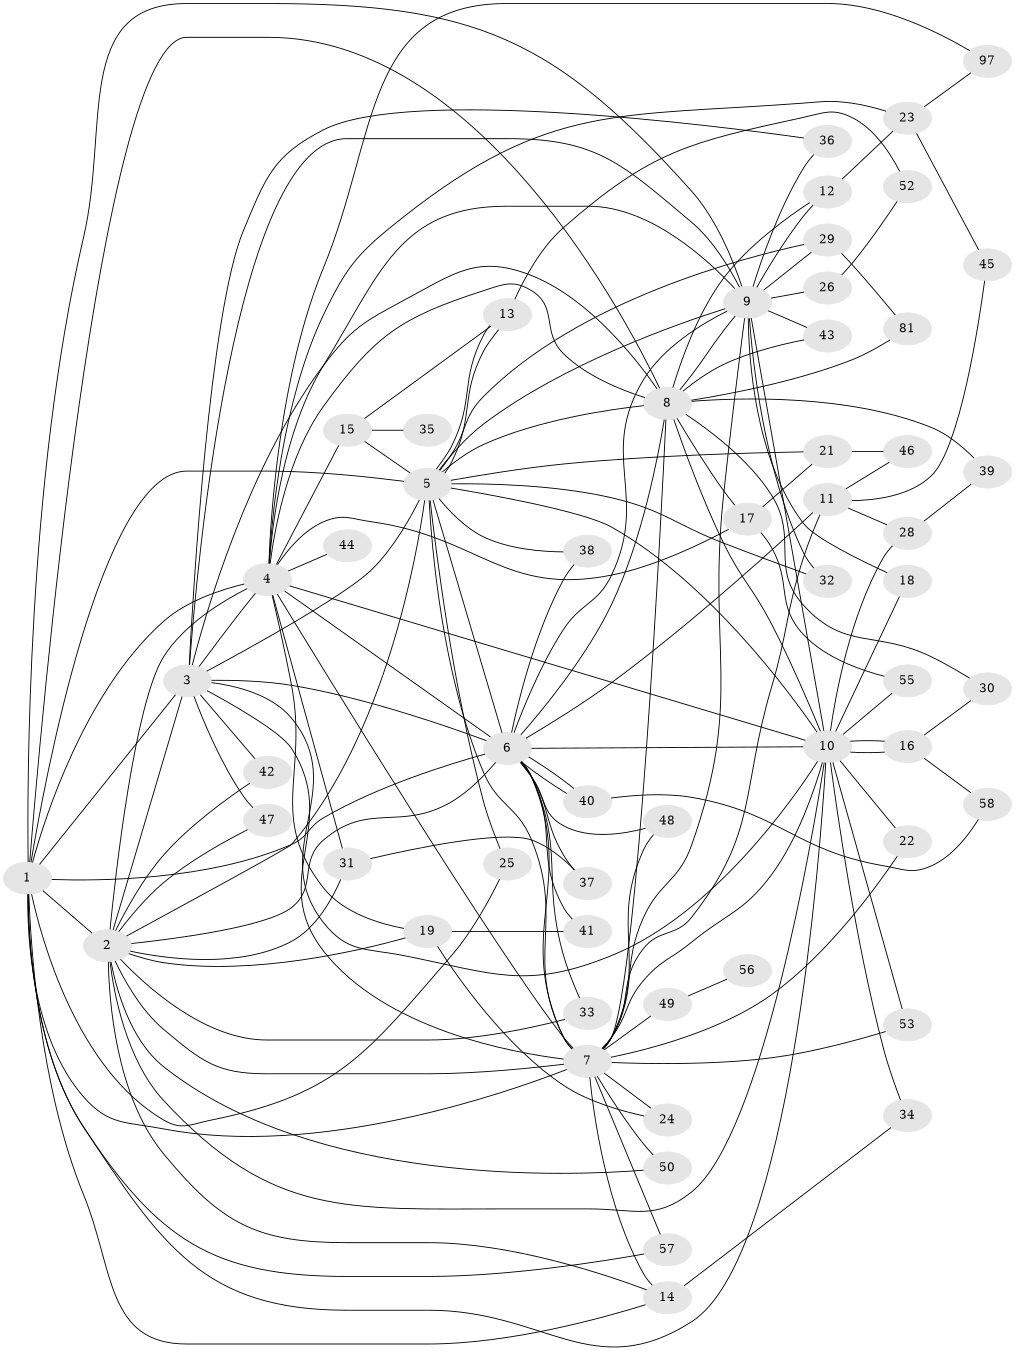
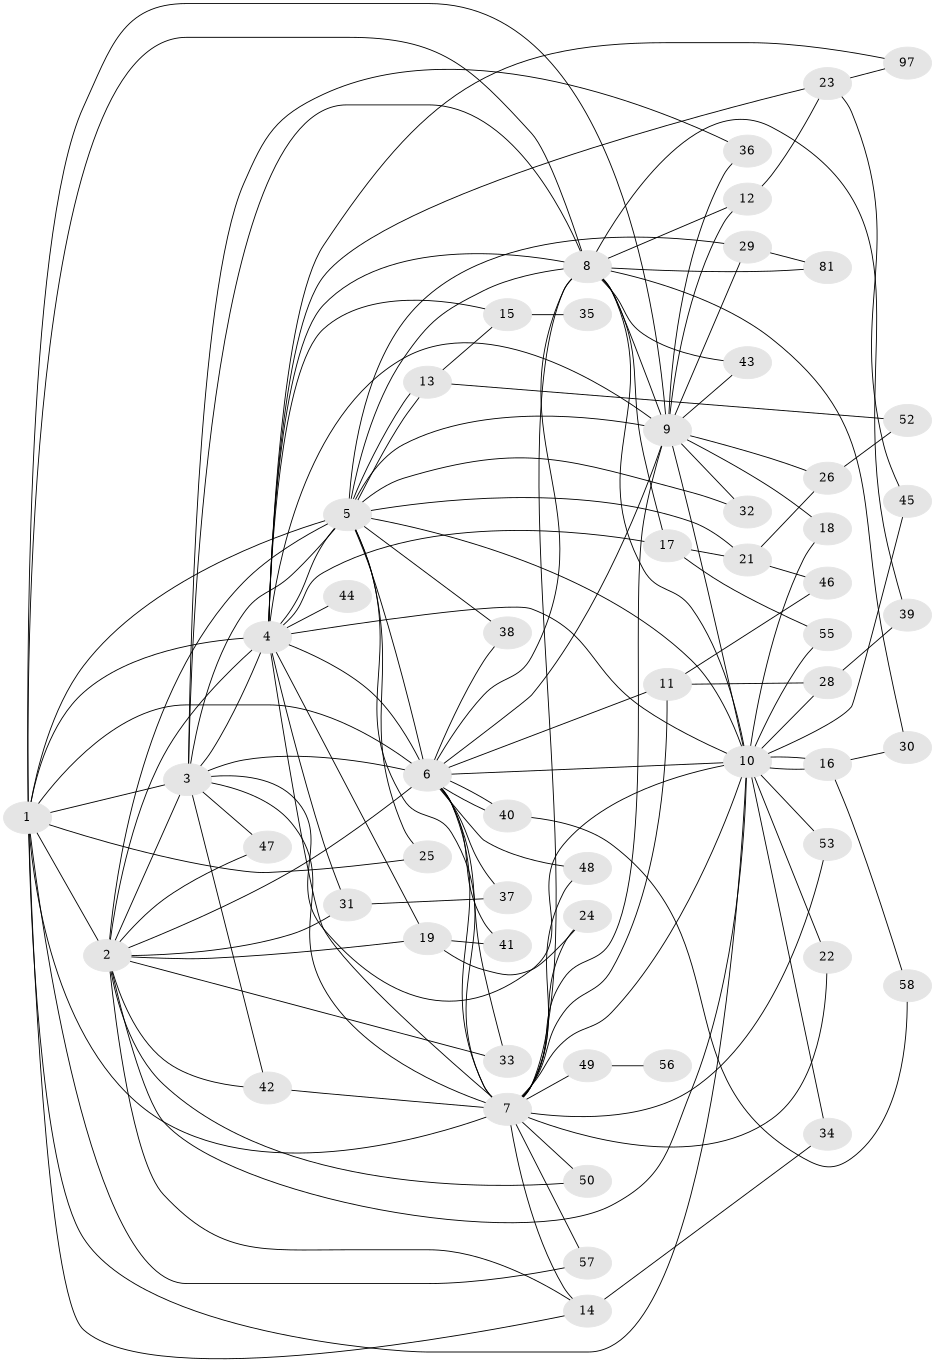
edge "9" -- "3": removed
edge "45" -- "11": now "45" -- "10"
edge "15" -- "5": now "4" -- "5"
edge "26" -- "21": added
edge "2" -- "7": now "42" -- "7"
